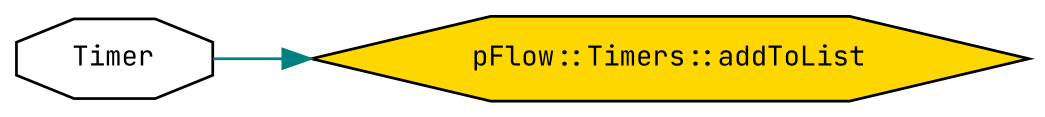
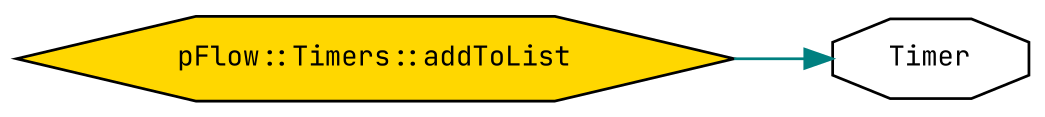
edge "Timer" -> "pFlow::Timers::addToList": reversed
